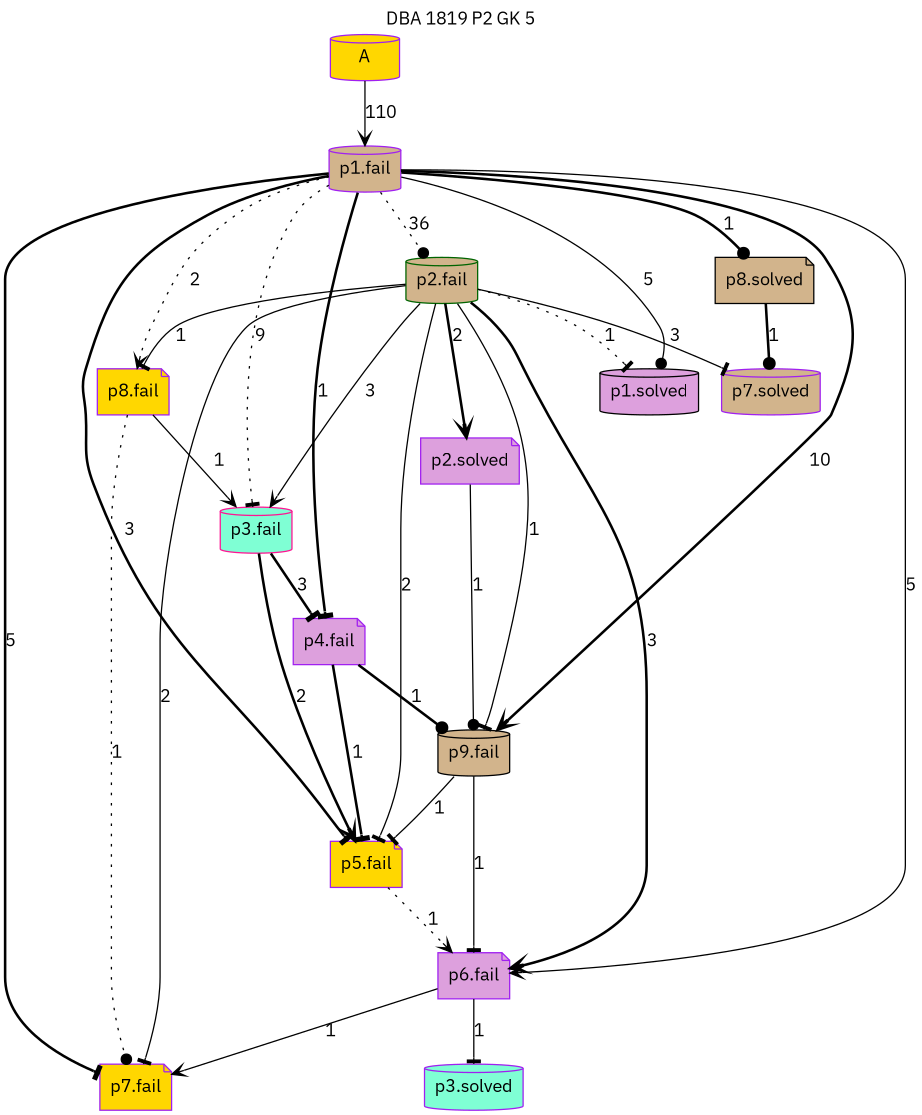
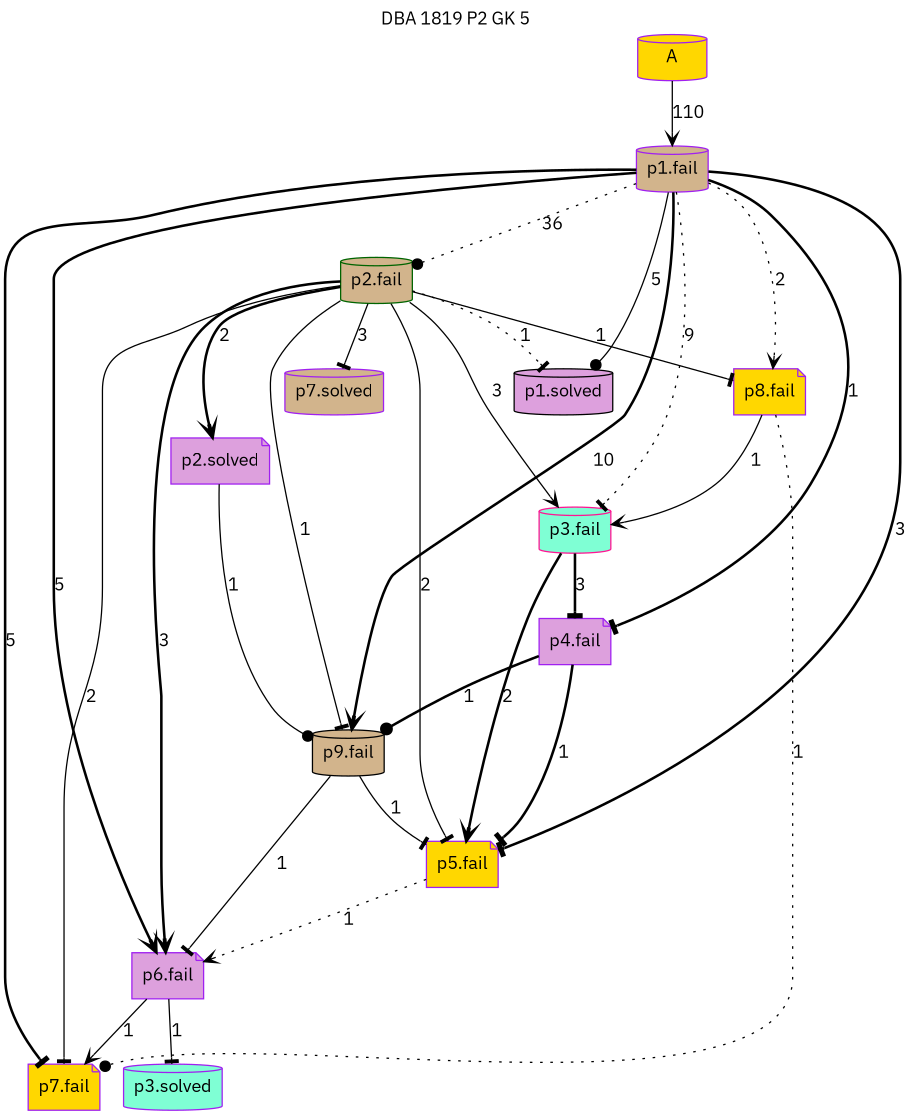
node "p8.solved": removed
edge "p1.fail" -> "p6.fail": style solid -> bold
